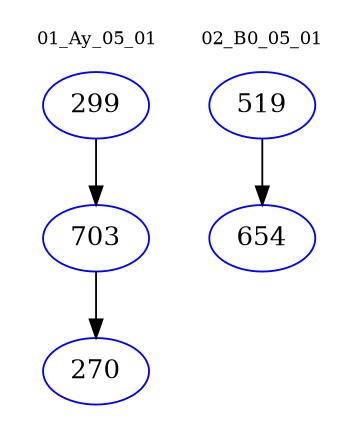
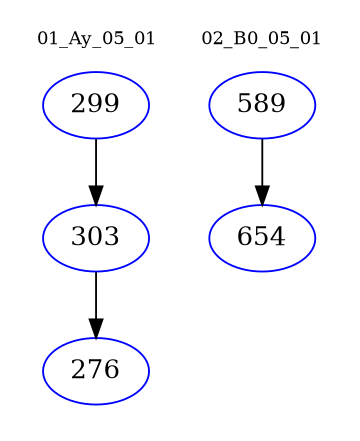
node "519": label "519" -> "589"
node "703": label "703" -> "303"
node "270": label "270" -> "276"
